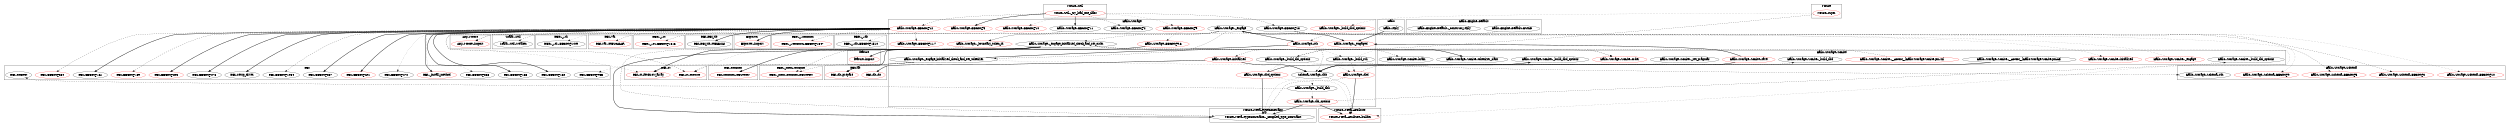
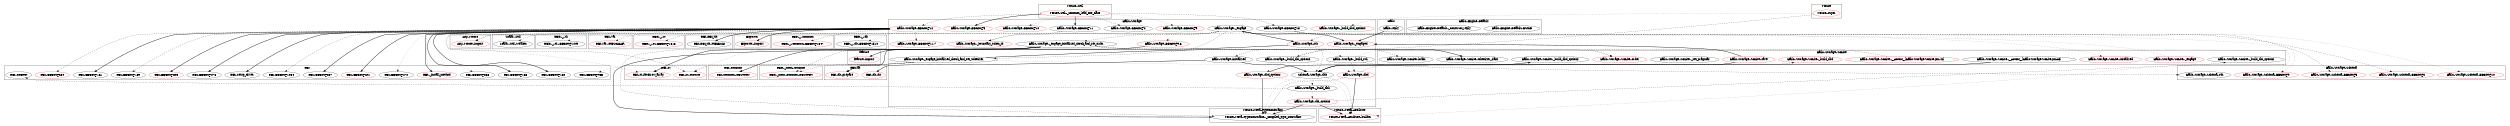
node "Mouse::Util::_try_load_one_class": label "Mouse::Util::_try_load_one_class" -> "Mouse::Util::_common_load_one_class"
node "Hailo::Storage::initialized": color red -> black
node "Hailo::Storage::SQLite::_build_dbd": color black -> red
node "DBI::BEGIN@159": color red -> black
